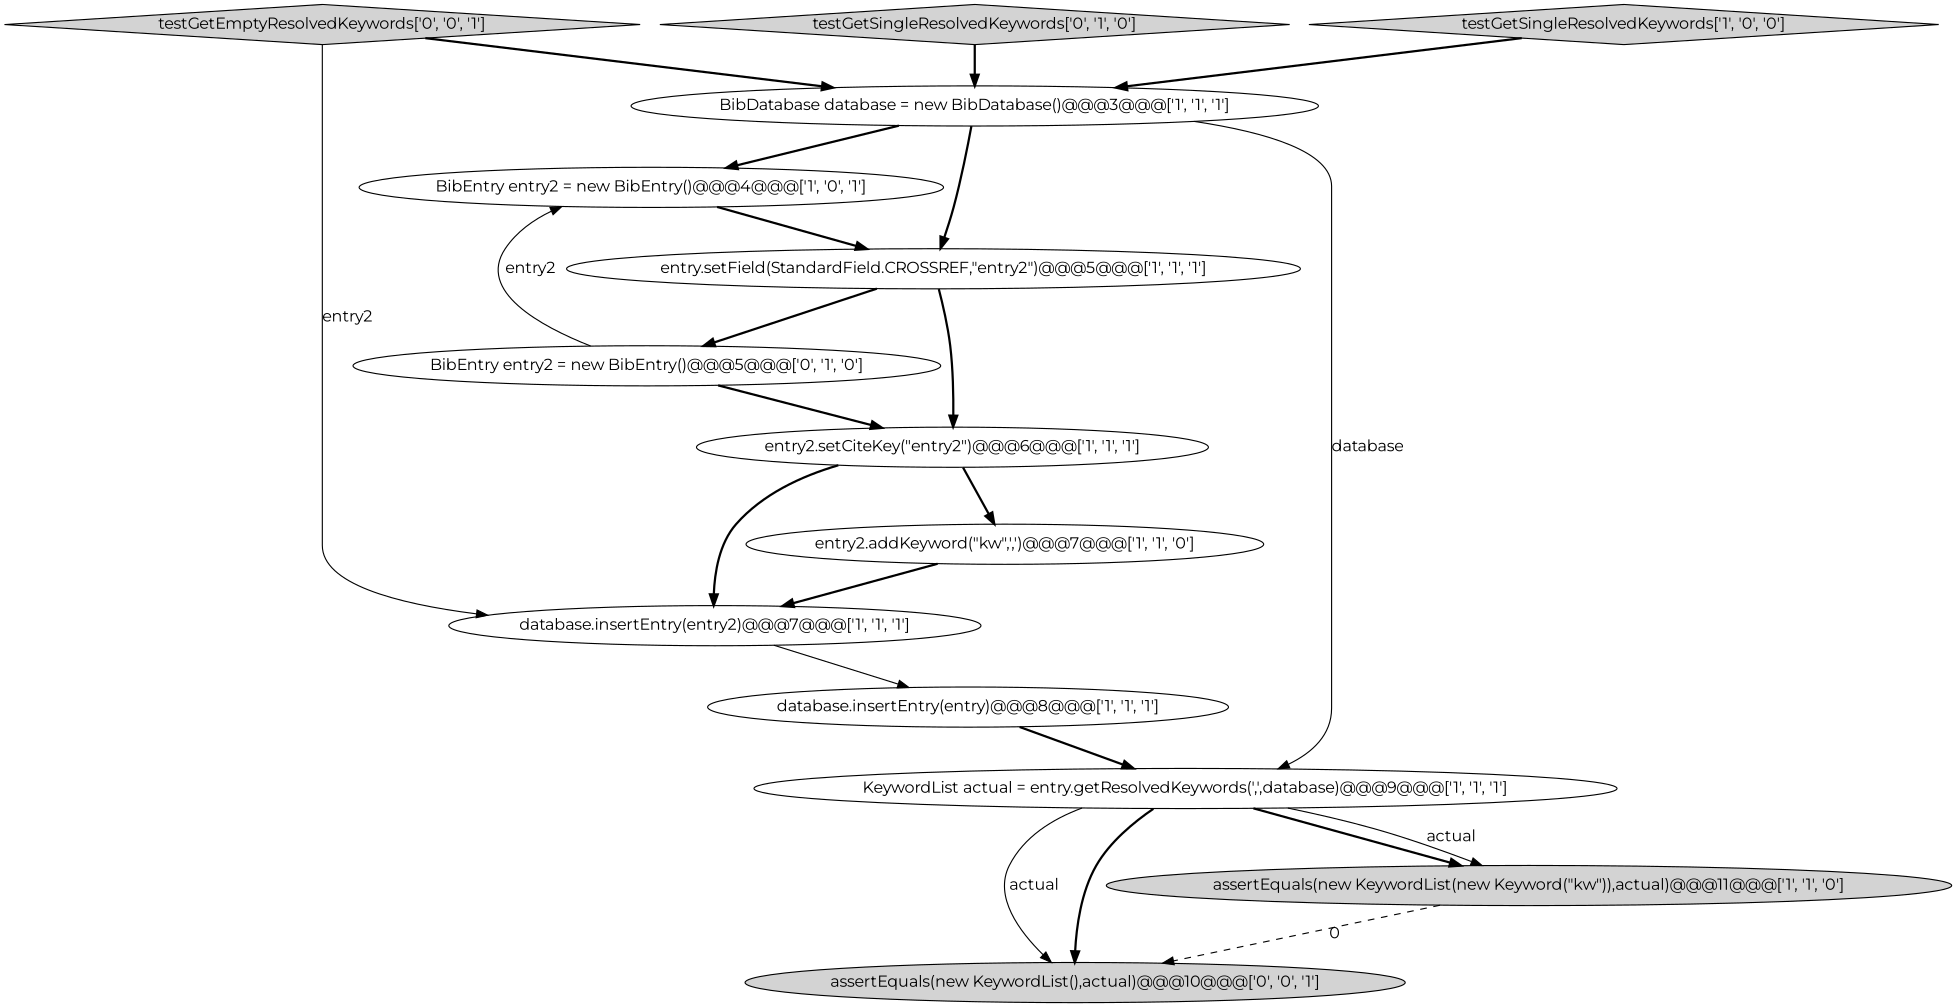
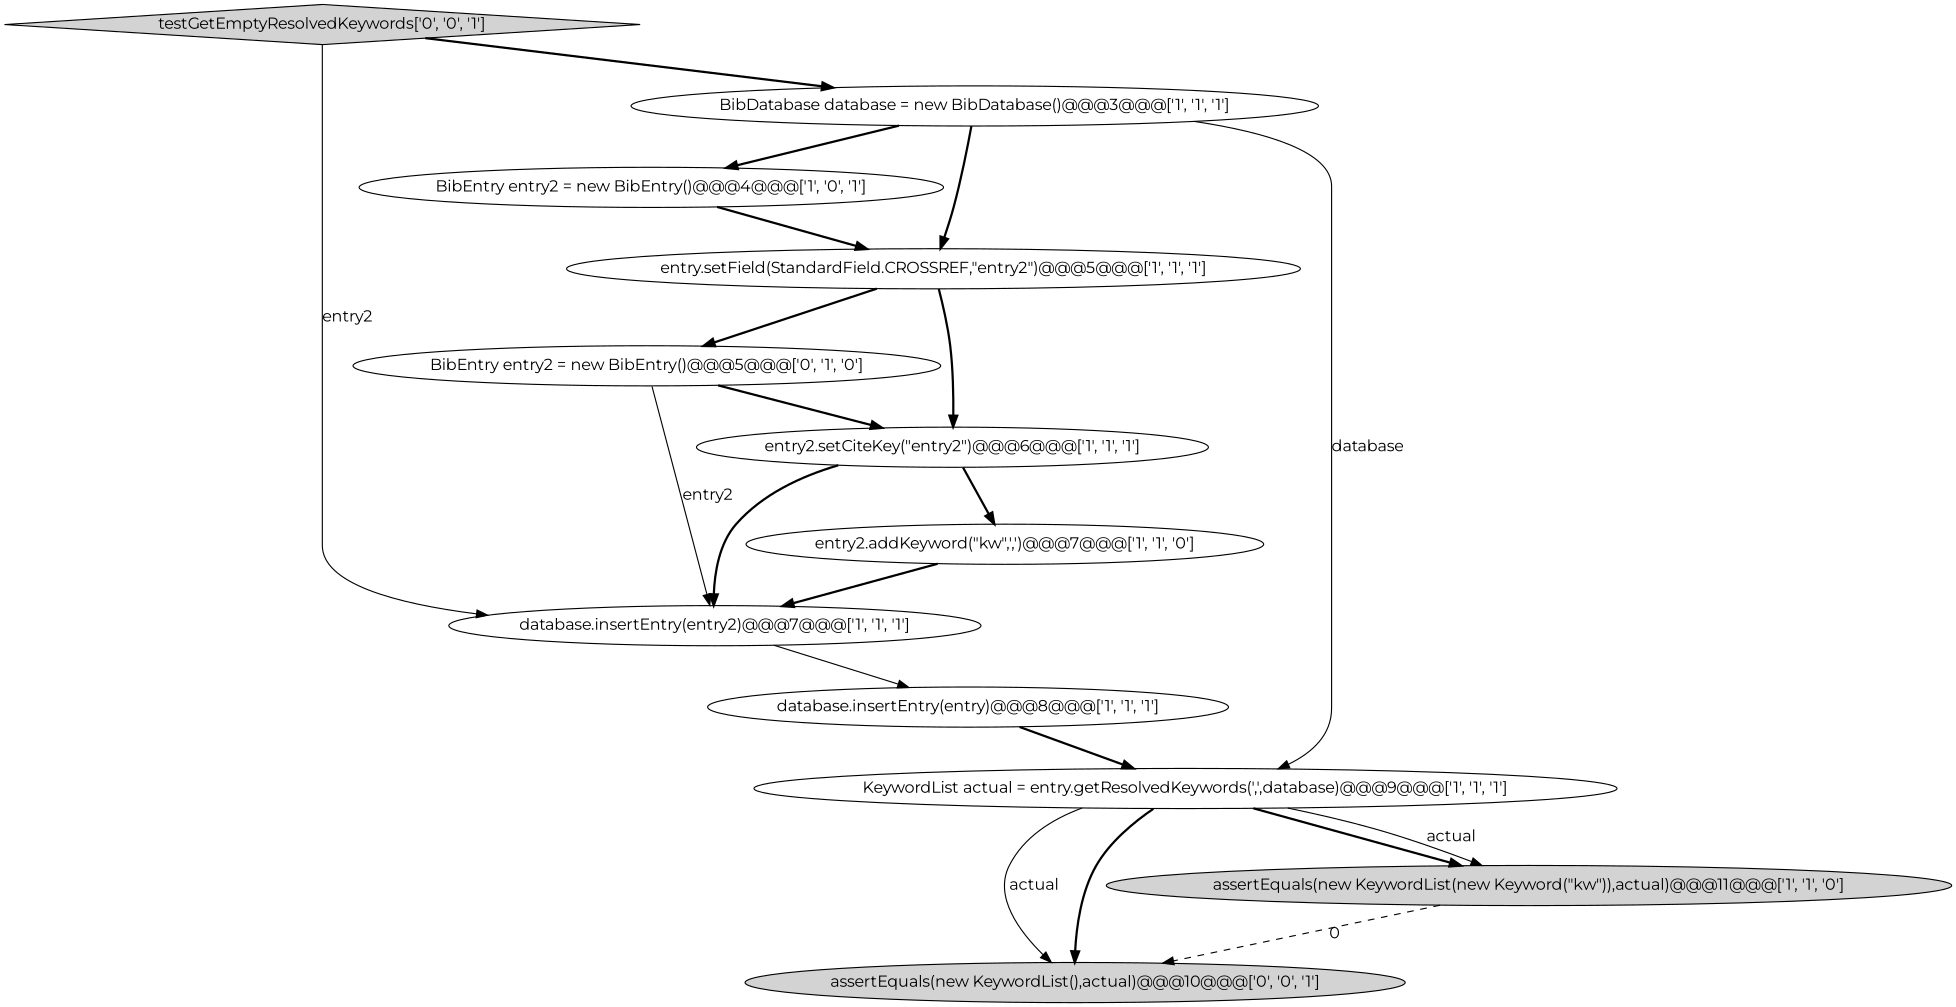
node "testGetSingleResolvedKeywords['0', '1', '0']": removed
node "testGetSingleResolvedKeywords['1', '0', '0']": removed
edge "BibEntry entry2 = new BibEntry()@@@5@@@['0', '1', '0']" -> "BibEntry entry2 = new BibEntry()@@@4@@@['1', '0', '1']": now "BibEntry entry2 = new BibEntry()@@@5@@@['0', '1', '0']" -> "database.insertEntry(entry2)@@@7@@@['1', '1', '1']"
